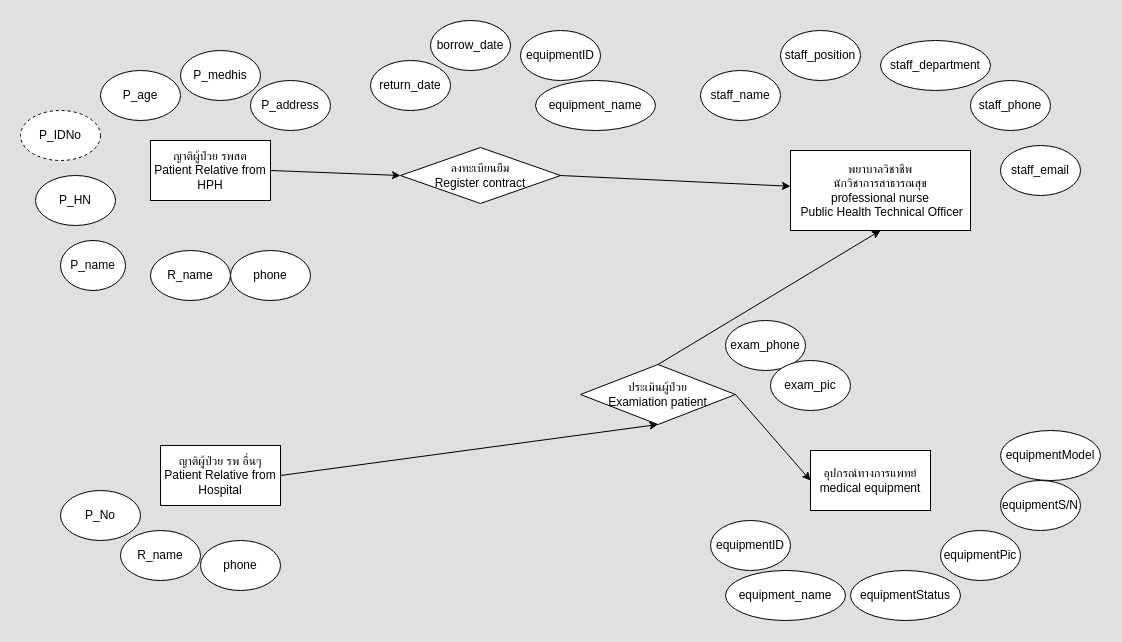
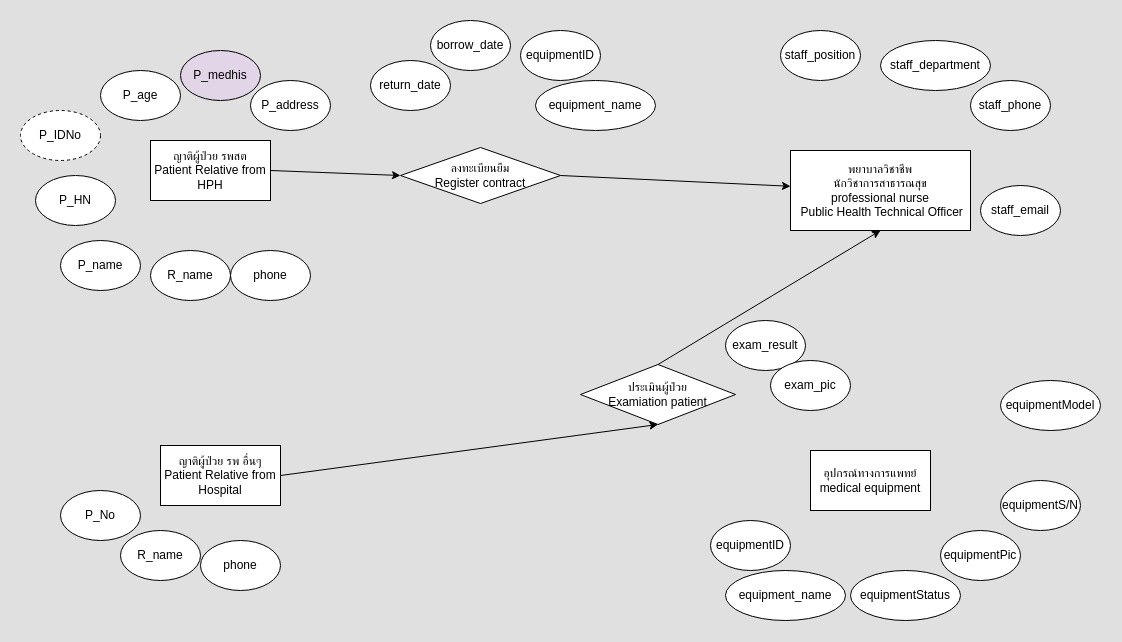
node "P_medhis": fillcolor #ffffff -> #e1d5e7
node "staff_name": removed
node "staff_email": moved (1041, 171) -> (1021, 211)
node "P_name": size 65x50 -> 80x50
node "exam_phone": label "exam_phone" -> "exam_result"
edge "ประเมินผู้ป่วย Examiation patient" -> "อุปกรณ์ทางการแพทย์ medical equipment": removed
node "equipmentModel": moved (1051, 456) -> (1051, 406)
